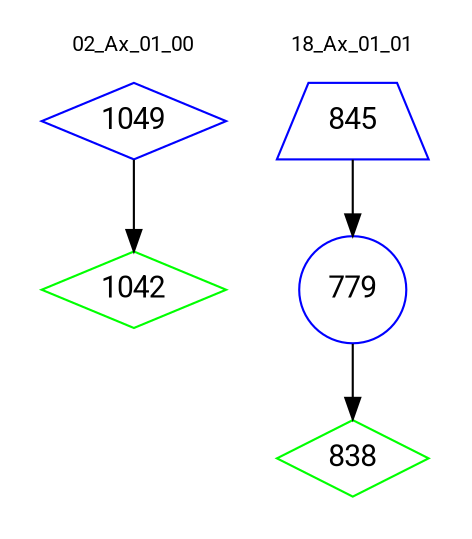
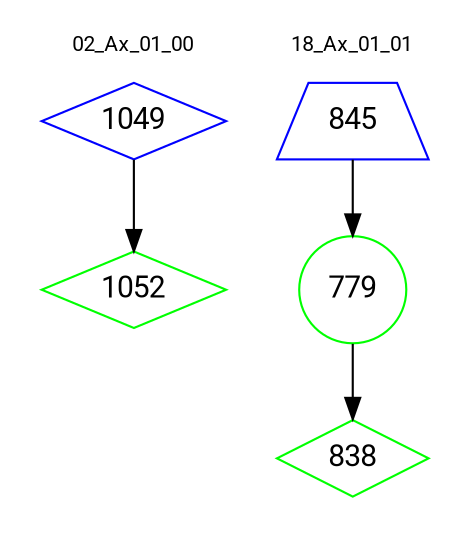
node "1042": label "1042" -> "1052"
node "779": color blue -> green
